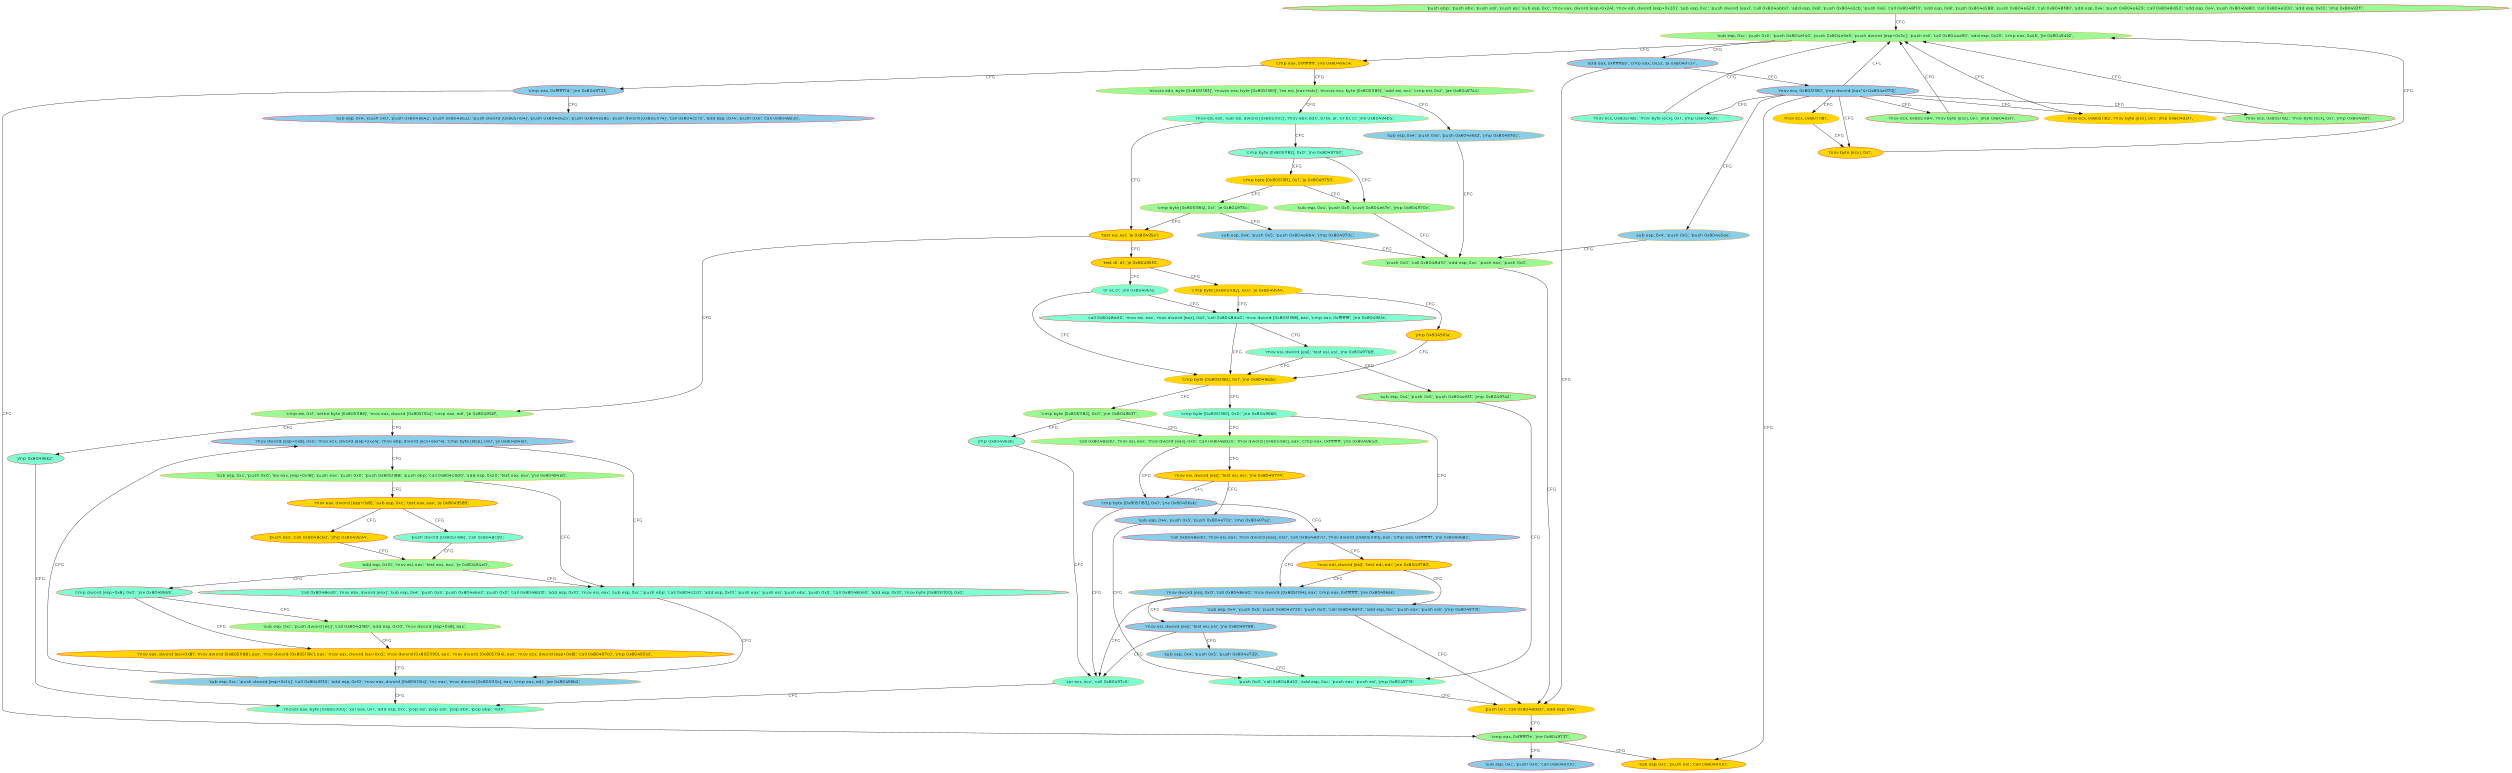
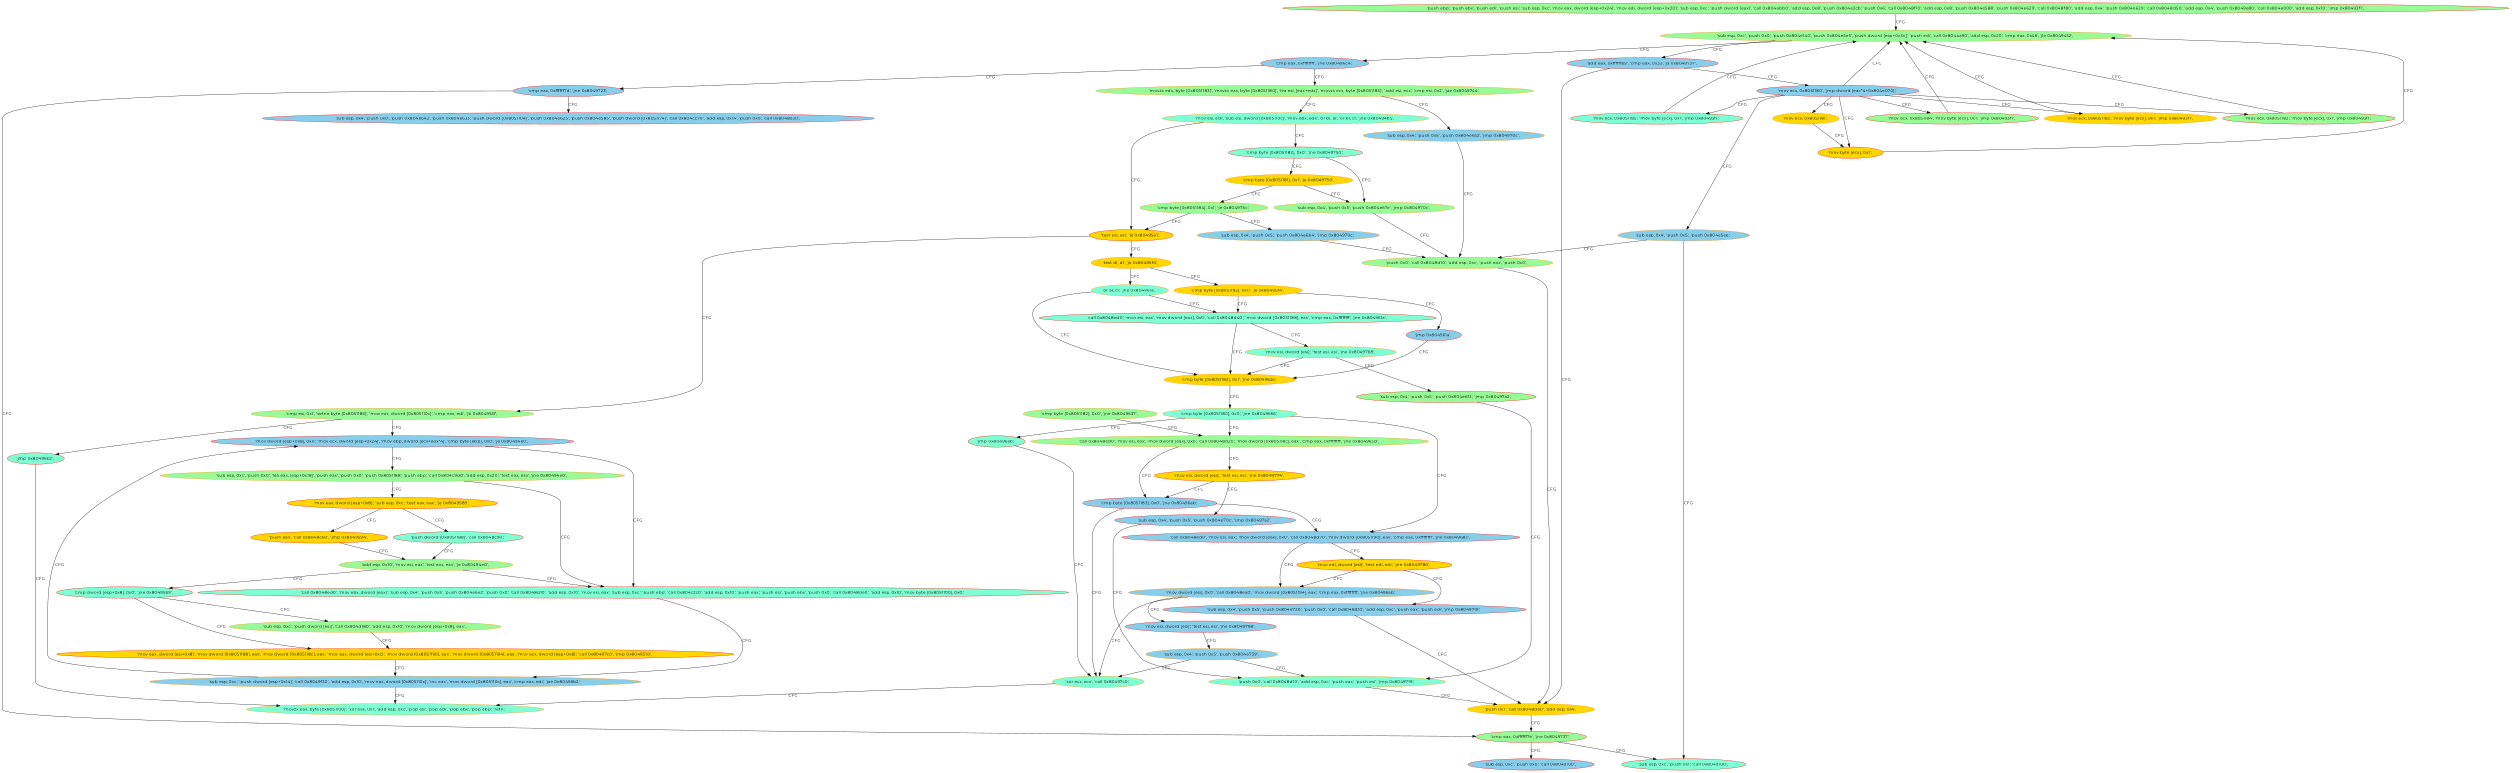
node "'cmp eax, 0xffffffff', 'jne 0x80496c4',": fillcolor gold -> skyblue
node "'mov ecx, 0x8071181',": label "'mov ecx, 0x8071181'," -> "'mov ecx, 0x8051181',"
node "'test dl, dl', 'je 0x80495f0',": color red -> darkorange
node "'jmp 0x804961a',": fillcolor gold -> skyblue
edge "'cmp byte [0x8051183], 0x1', 'jne 0x804962e'," -> "'cmp byte [0x8051182], 0x0', 'jne 0x8049637',": removed, label "CFG"
edge "'cmp byte [0x8051182], 0x0', 'jne 0x8049637'," -> "'jmp 0x80496ab',": now "'cmp byte [0x8051180], 0x0', 'jne 0x8049666'," -> "'jmp 0x80496ab',"
edge "'mov ecx, 0x8051180', 'jmp dword [eax*4+0x804e070]'," -> "'sub esp, 0xc', 'push 0x1', 'call 0x8049100',": now "'sub esp, 0x4', 'push 0x5', 'push 0x804e5ee'," -> "'sub esp, 0xc', 'push 0x1', 'call 0x8049100',"
edge "'mov esi, dword [esi]', 'test esi, esi', 'jne 0x8049798'," -> "'xor ecx, ecx', 'call 0x80497c0',": now "'sub esp, 0x4', 'push 0x5', 'push 0x804e739'," -> "'xor ecx, ecx', 'call 0x80497c0',"
node "'sub esp, 0xc', 'push 0x1', 'call 0x8049100',": fillcolor gold -> aquamarine
